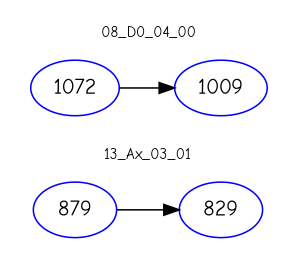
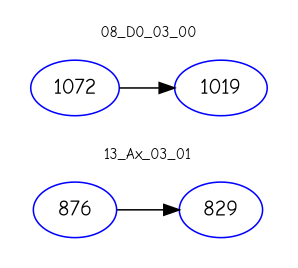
cluster "08_D0_04_00": label "08_D0_04_00" -> "08_D0_03_00"
node "1009": label "1009" -> "1019"
node "879": label "879" -> "876"
